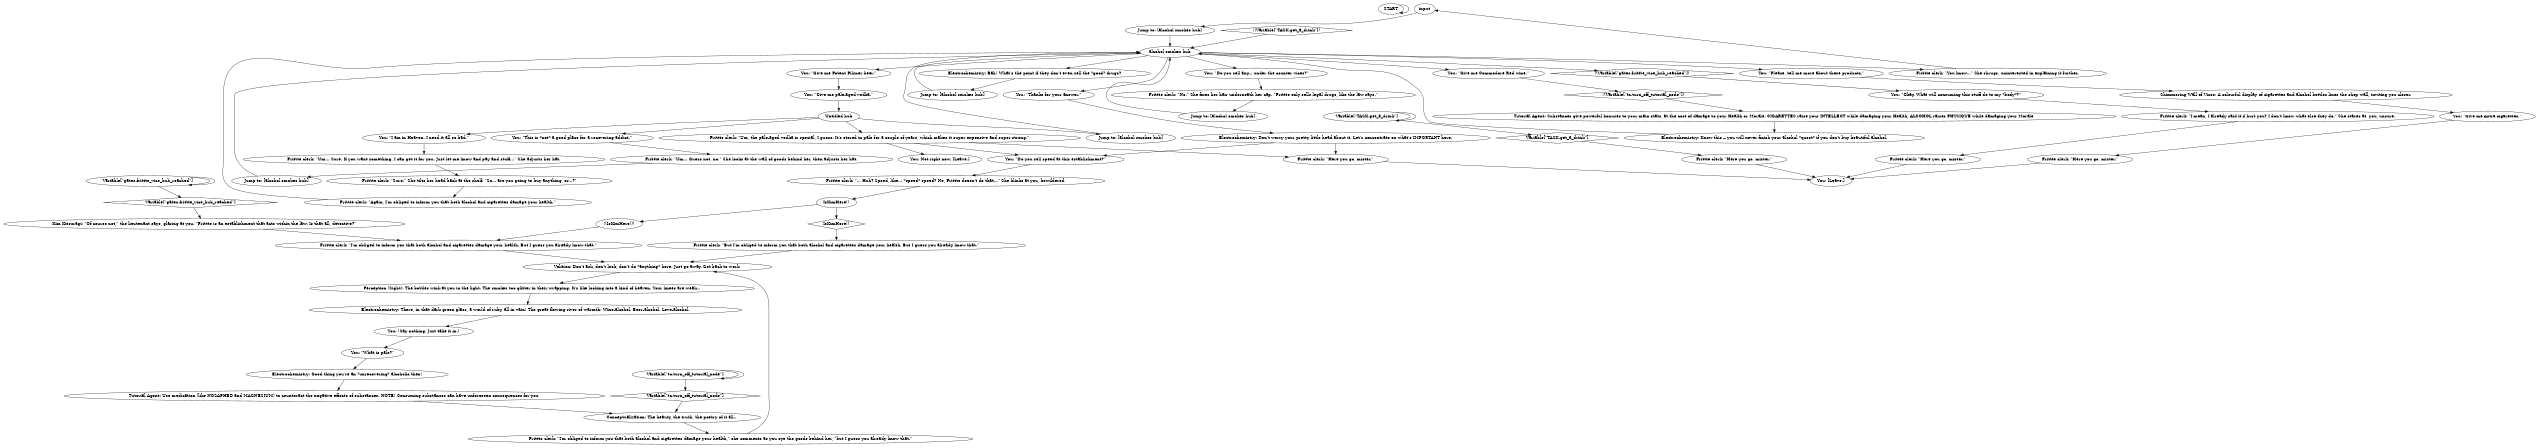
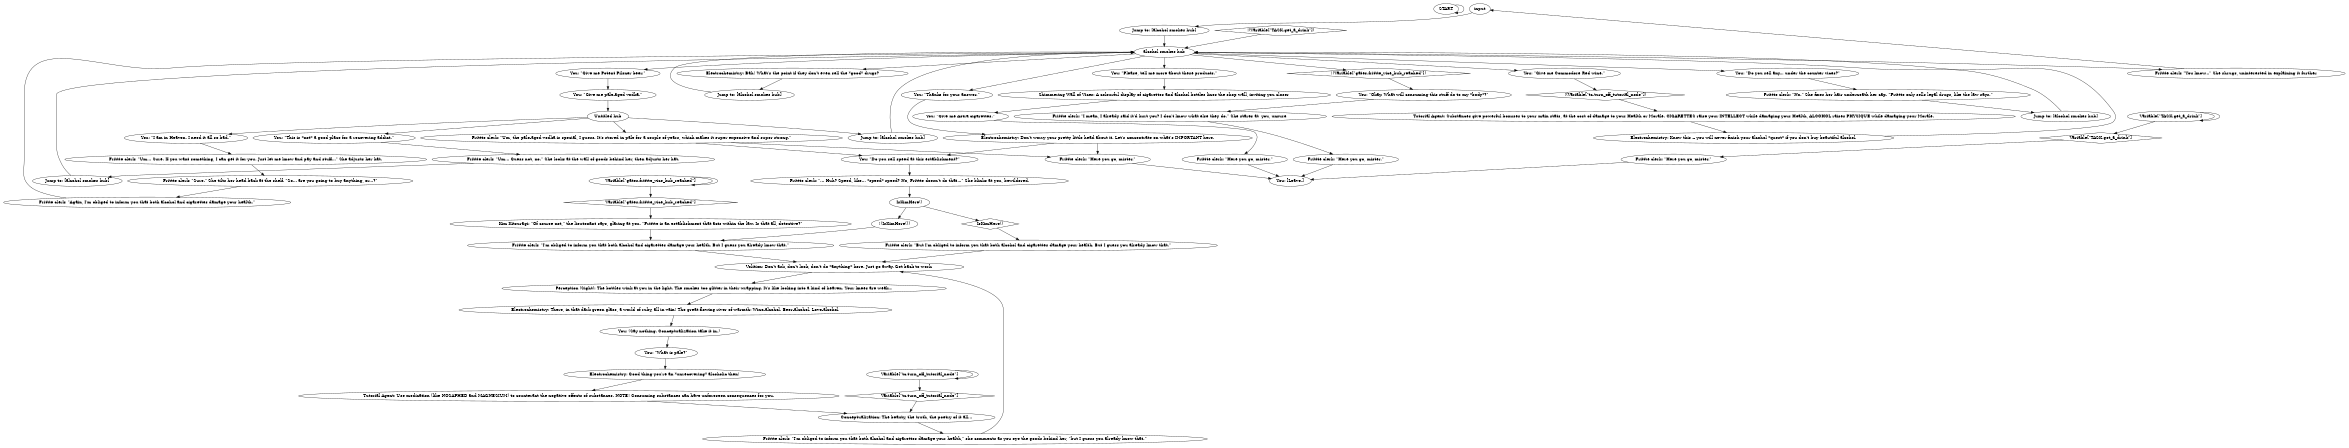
node "You: Not right now. [Leave.]": removed
node "You: (Say nothing. Just take it in.)": label "You: (Say nothing. Just take it in.)" -> "You: (Say nothing. Conceptualization take it in.)"
